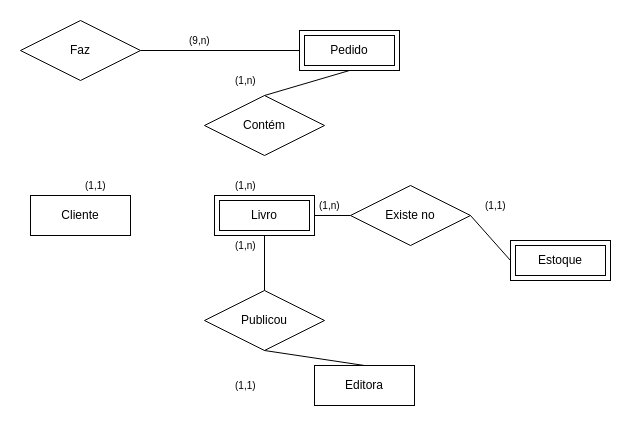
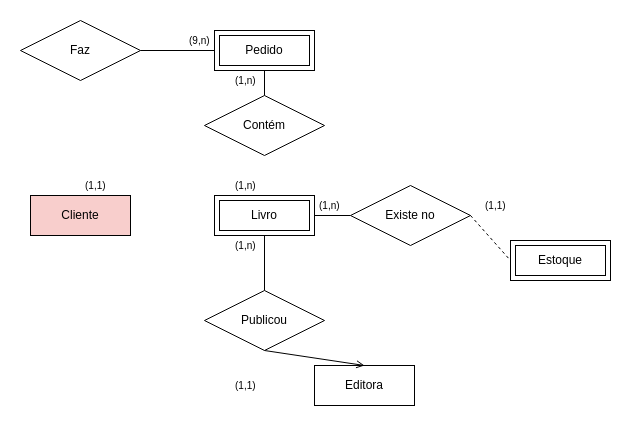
node "Pedido": moved (350, 51) -> (265, 51)
node "Cliente": fillcolor #ffffff -> #f8cecc
edge "Existe no" -- "Estoque": style solid -> dashed
edge "Publicou" -- "Editora": arrowhead none -> open
